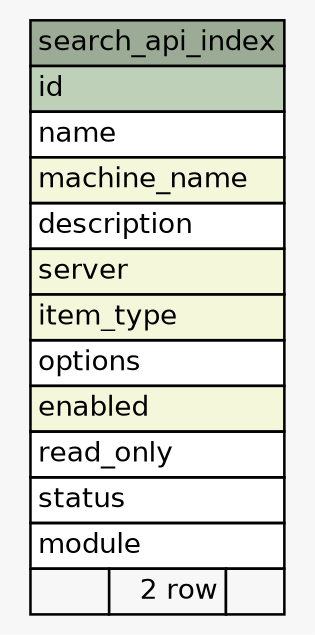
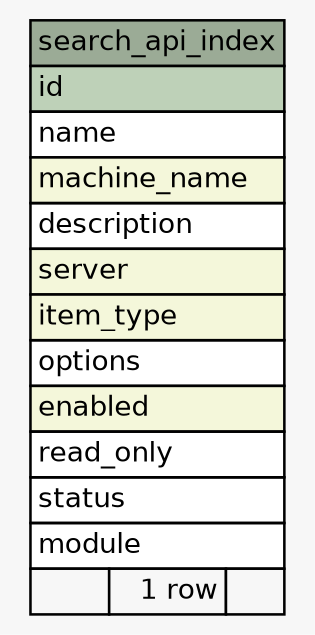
node "search_api_index": text "2 row" -> "1 row"
